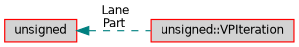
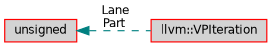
node "unsigned::VPIteration": label "unsigned::VPIteration" -> "llvm::VPIteration"
